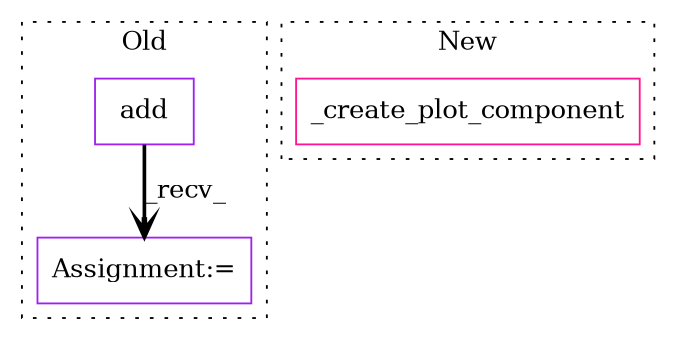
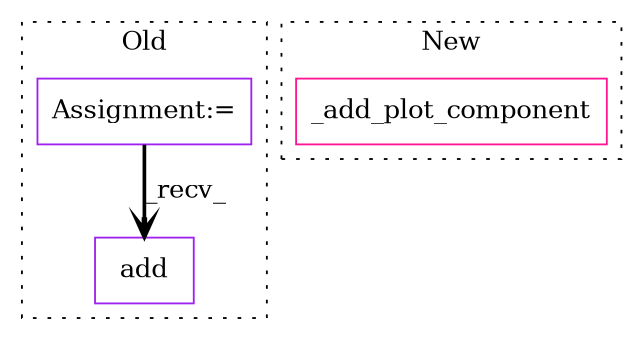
node "_create_plot_component": label "_create_plot_component" -> "_add_plot_component"
edge "add" -> "Assignment:=": reversed
